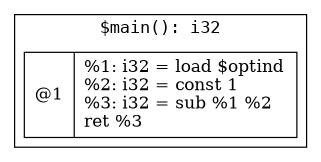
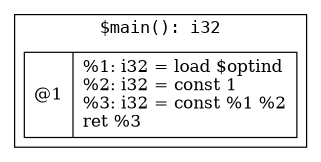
node "@1": text "%3: i32 = sub %1 %2" -> "%3: i32 = const %1 %2"
